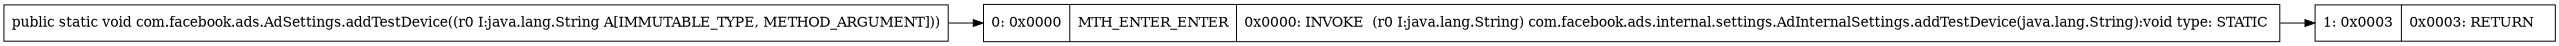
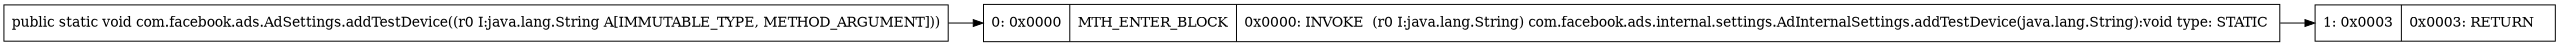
node "0: 0x0000": text "MTH_ENTER_ENTER" -> "MTH_ENTER_BLOCK"
